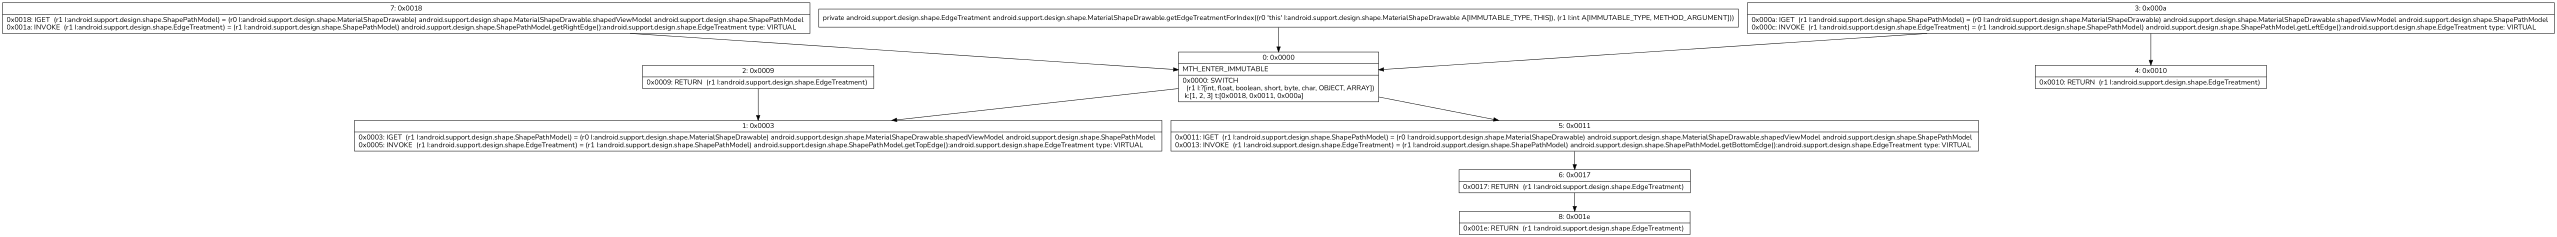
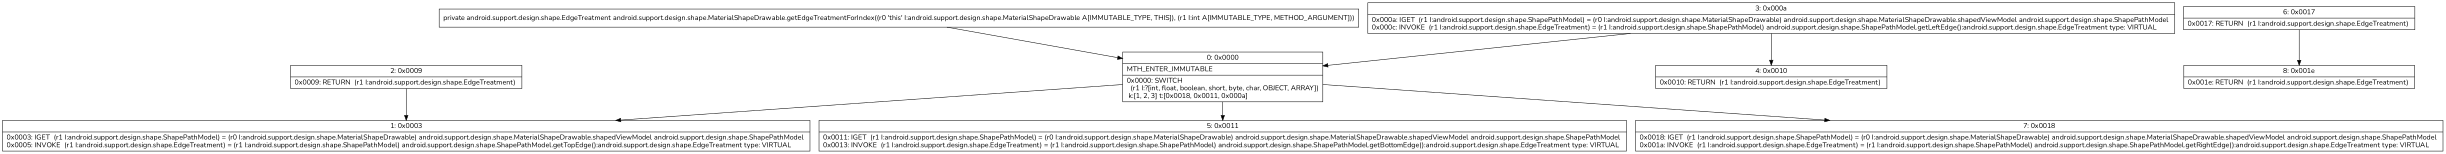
edge "7: 0x0018" -> "0: 0x0000": reversed
edge "5: 0x0011" -> "6: 0x0017": removed
